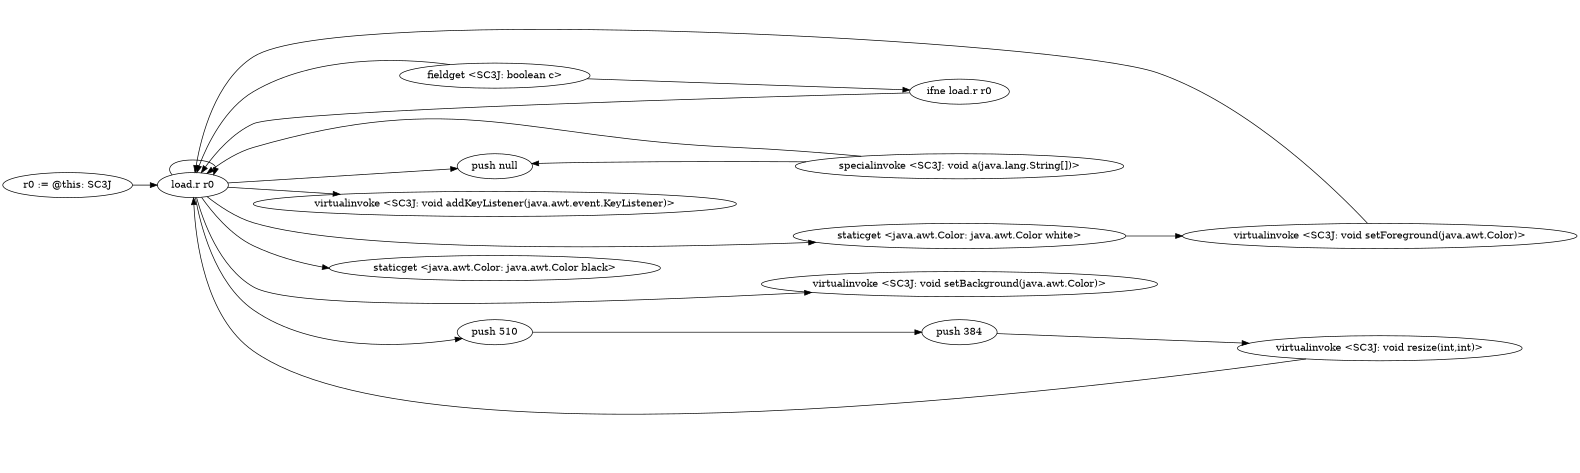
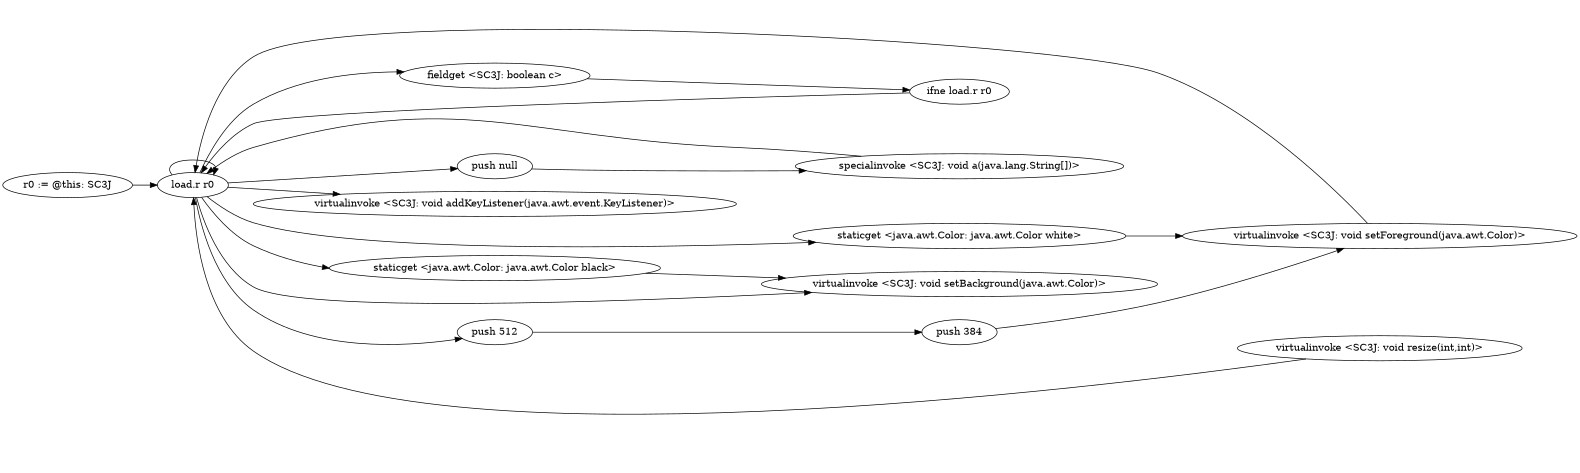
edge "fieldget <SC3J: boolean c>" -> "load.r r0": reversed
edge "specialinvoke <SC3J: void a(java.lang.String[])>" -> "push null": reversed
edge "staticget <java.awt.Color: java.awt.Color black>" -> "virtualinvoke <SC3J: void setBackground(java.awt.Color)>": added
node "push 510": label "push 510" -> "push 512"
edge "push 384" -> "virtualinvoke <SC3J: void resize(int,int)>": now "push 384" -> "virtualinvoke <SC3J: void setForeground(java.awt.Color)>"
